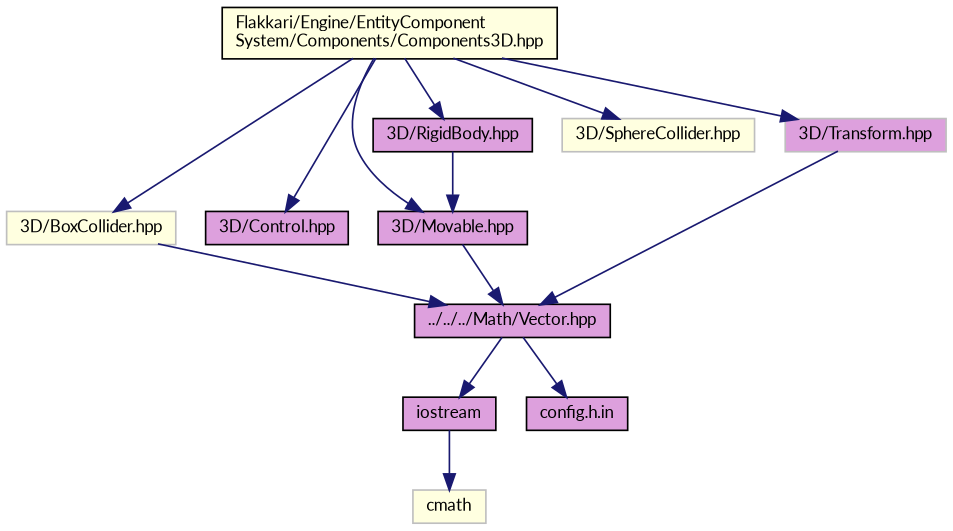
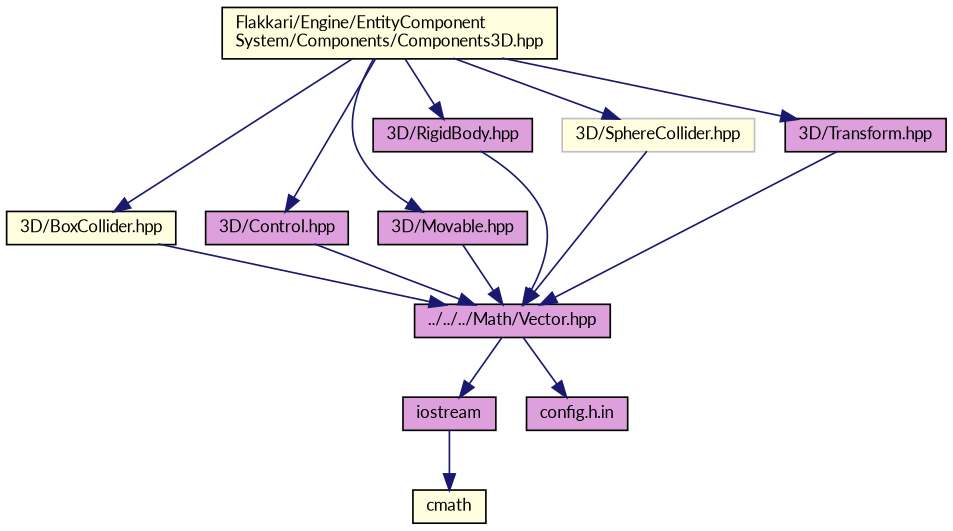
node "3D/Transform.hpp": color grey75 -> black
edge "3D/RigidBody.hpp" -> "3D/Movable.hpp": now "3D/RigidBody.hpp" -> "../../../Math/Vector.hpp"
edge "3D/SphereCollider.hpp" -> "../../../Math/Vector.hpp": added
node "3D/BoxCollider.hpp": color grey75 -> black
edge "3D/Control.hpp" -> "../../../Math/Vector.hpp": added
node "cmath": color grey75 -> black
